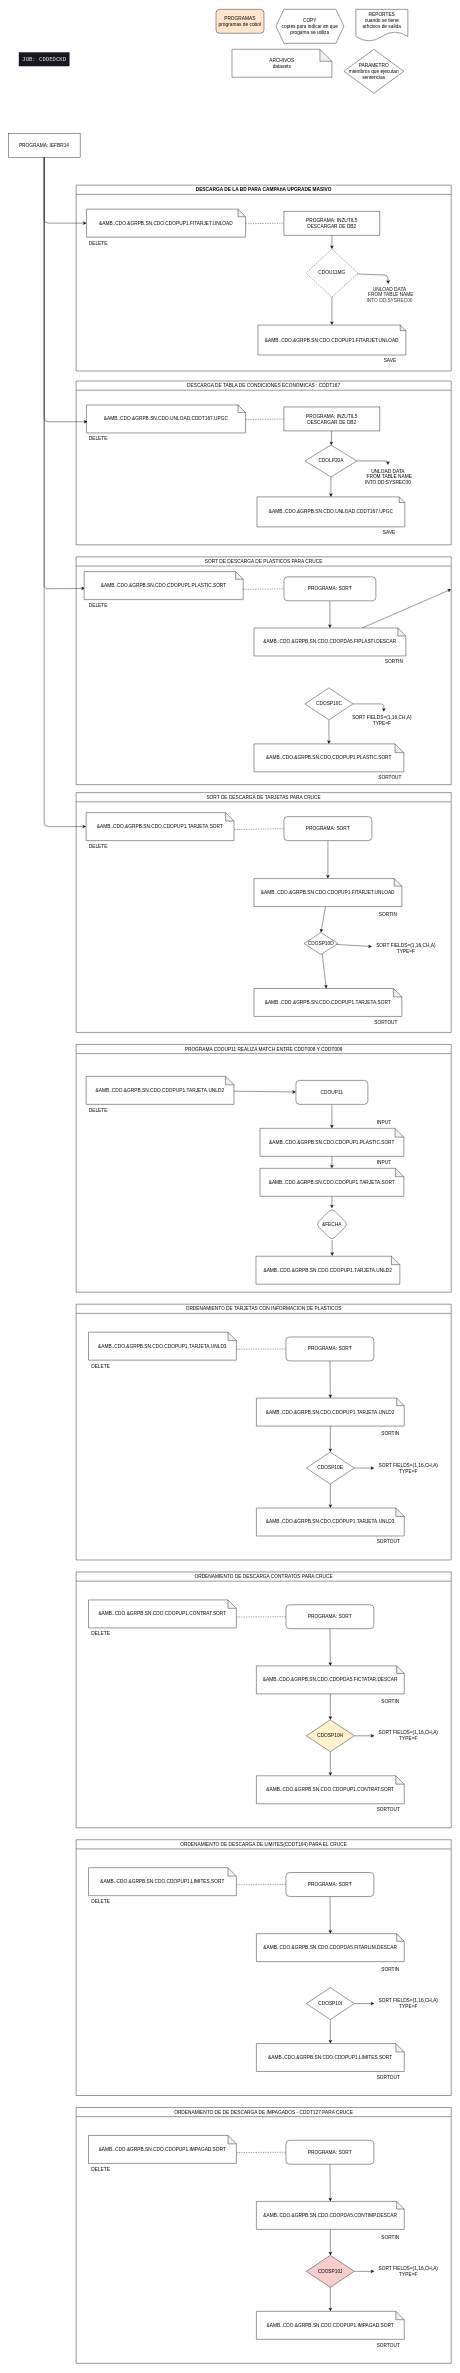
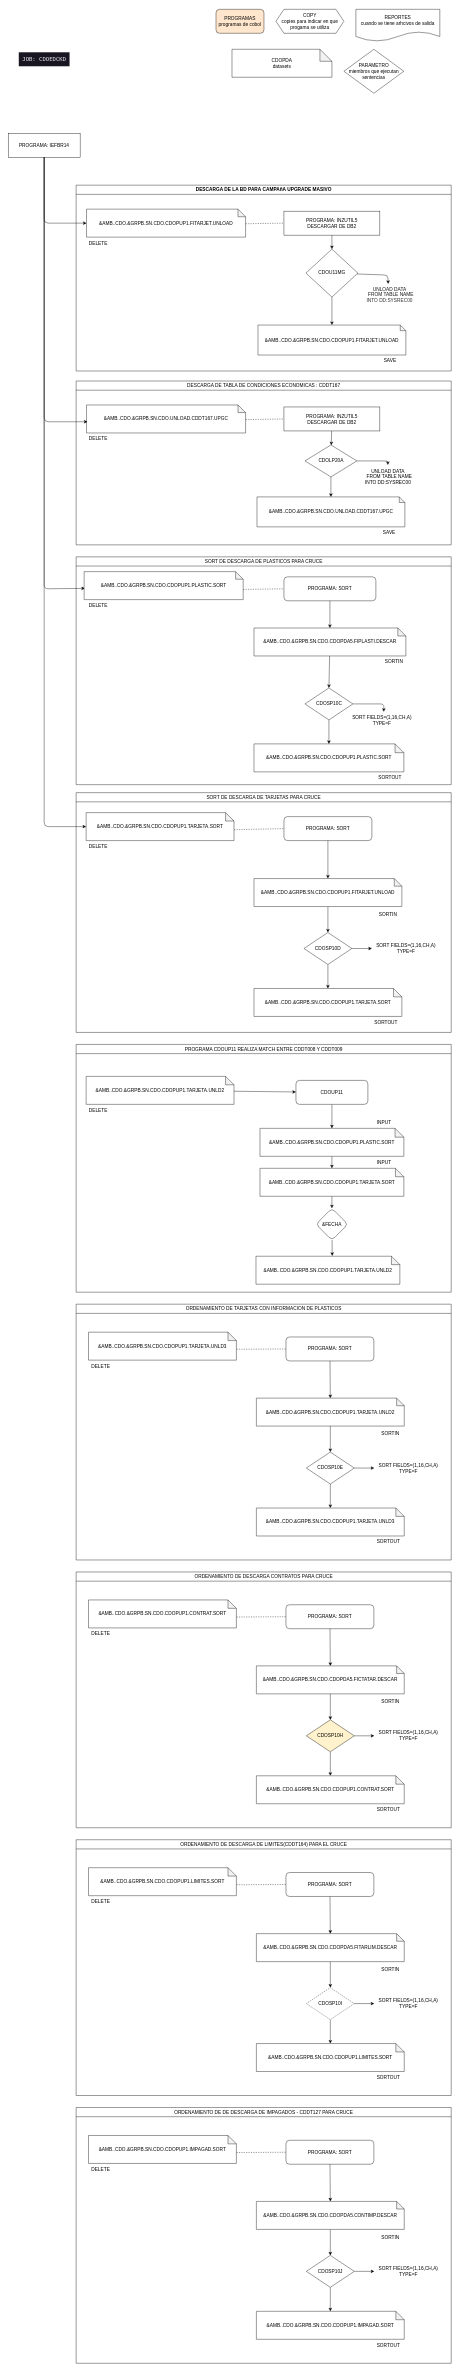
node "REPORTES cuando se tiene arhcivos de salida": size 52x32 -> 84x32
node "COPY copies para indicar en que progama se utiliza": size 68x34 -> 68x24
node "ARCHIVOS datasets": label "ARCHIVOS datasets" -> "CDOPDA datasets"
node "CDOU11MG": style dashed -> solid
edge "&AMB..CDO.&GRPB.SN.CDO.CDOPDA5.FIPLASTI.DESCAR" -> "SORT DE DESCARGA DE PLASTICOS PARA CRUCE": now "&AMB..CDO.&GRPB.SN.CDO.CDOPDA5.FIPLASTI.DESCAR" -> "CDOSP10C"
node "CDOSP10D": size 34x22 -> 48x32
edge "&AMB..CDO.&GRPB.SN.CDO.CDOPDA5.FITARLIM.DESCAR" -> "CDOSP10I": added
node "CDOSP10I": style solid -> dashed
node "CDOSP10J": fillcolor #f8cecc -> #ffffff
